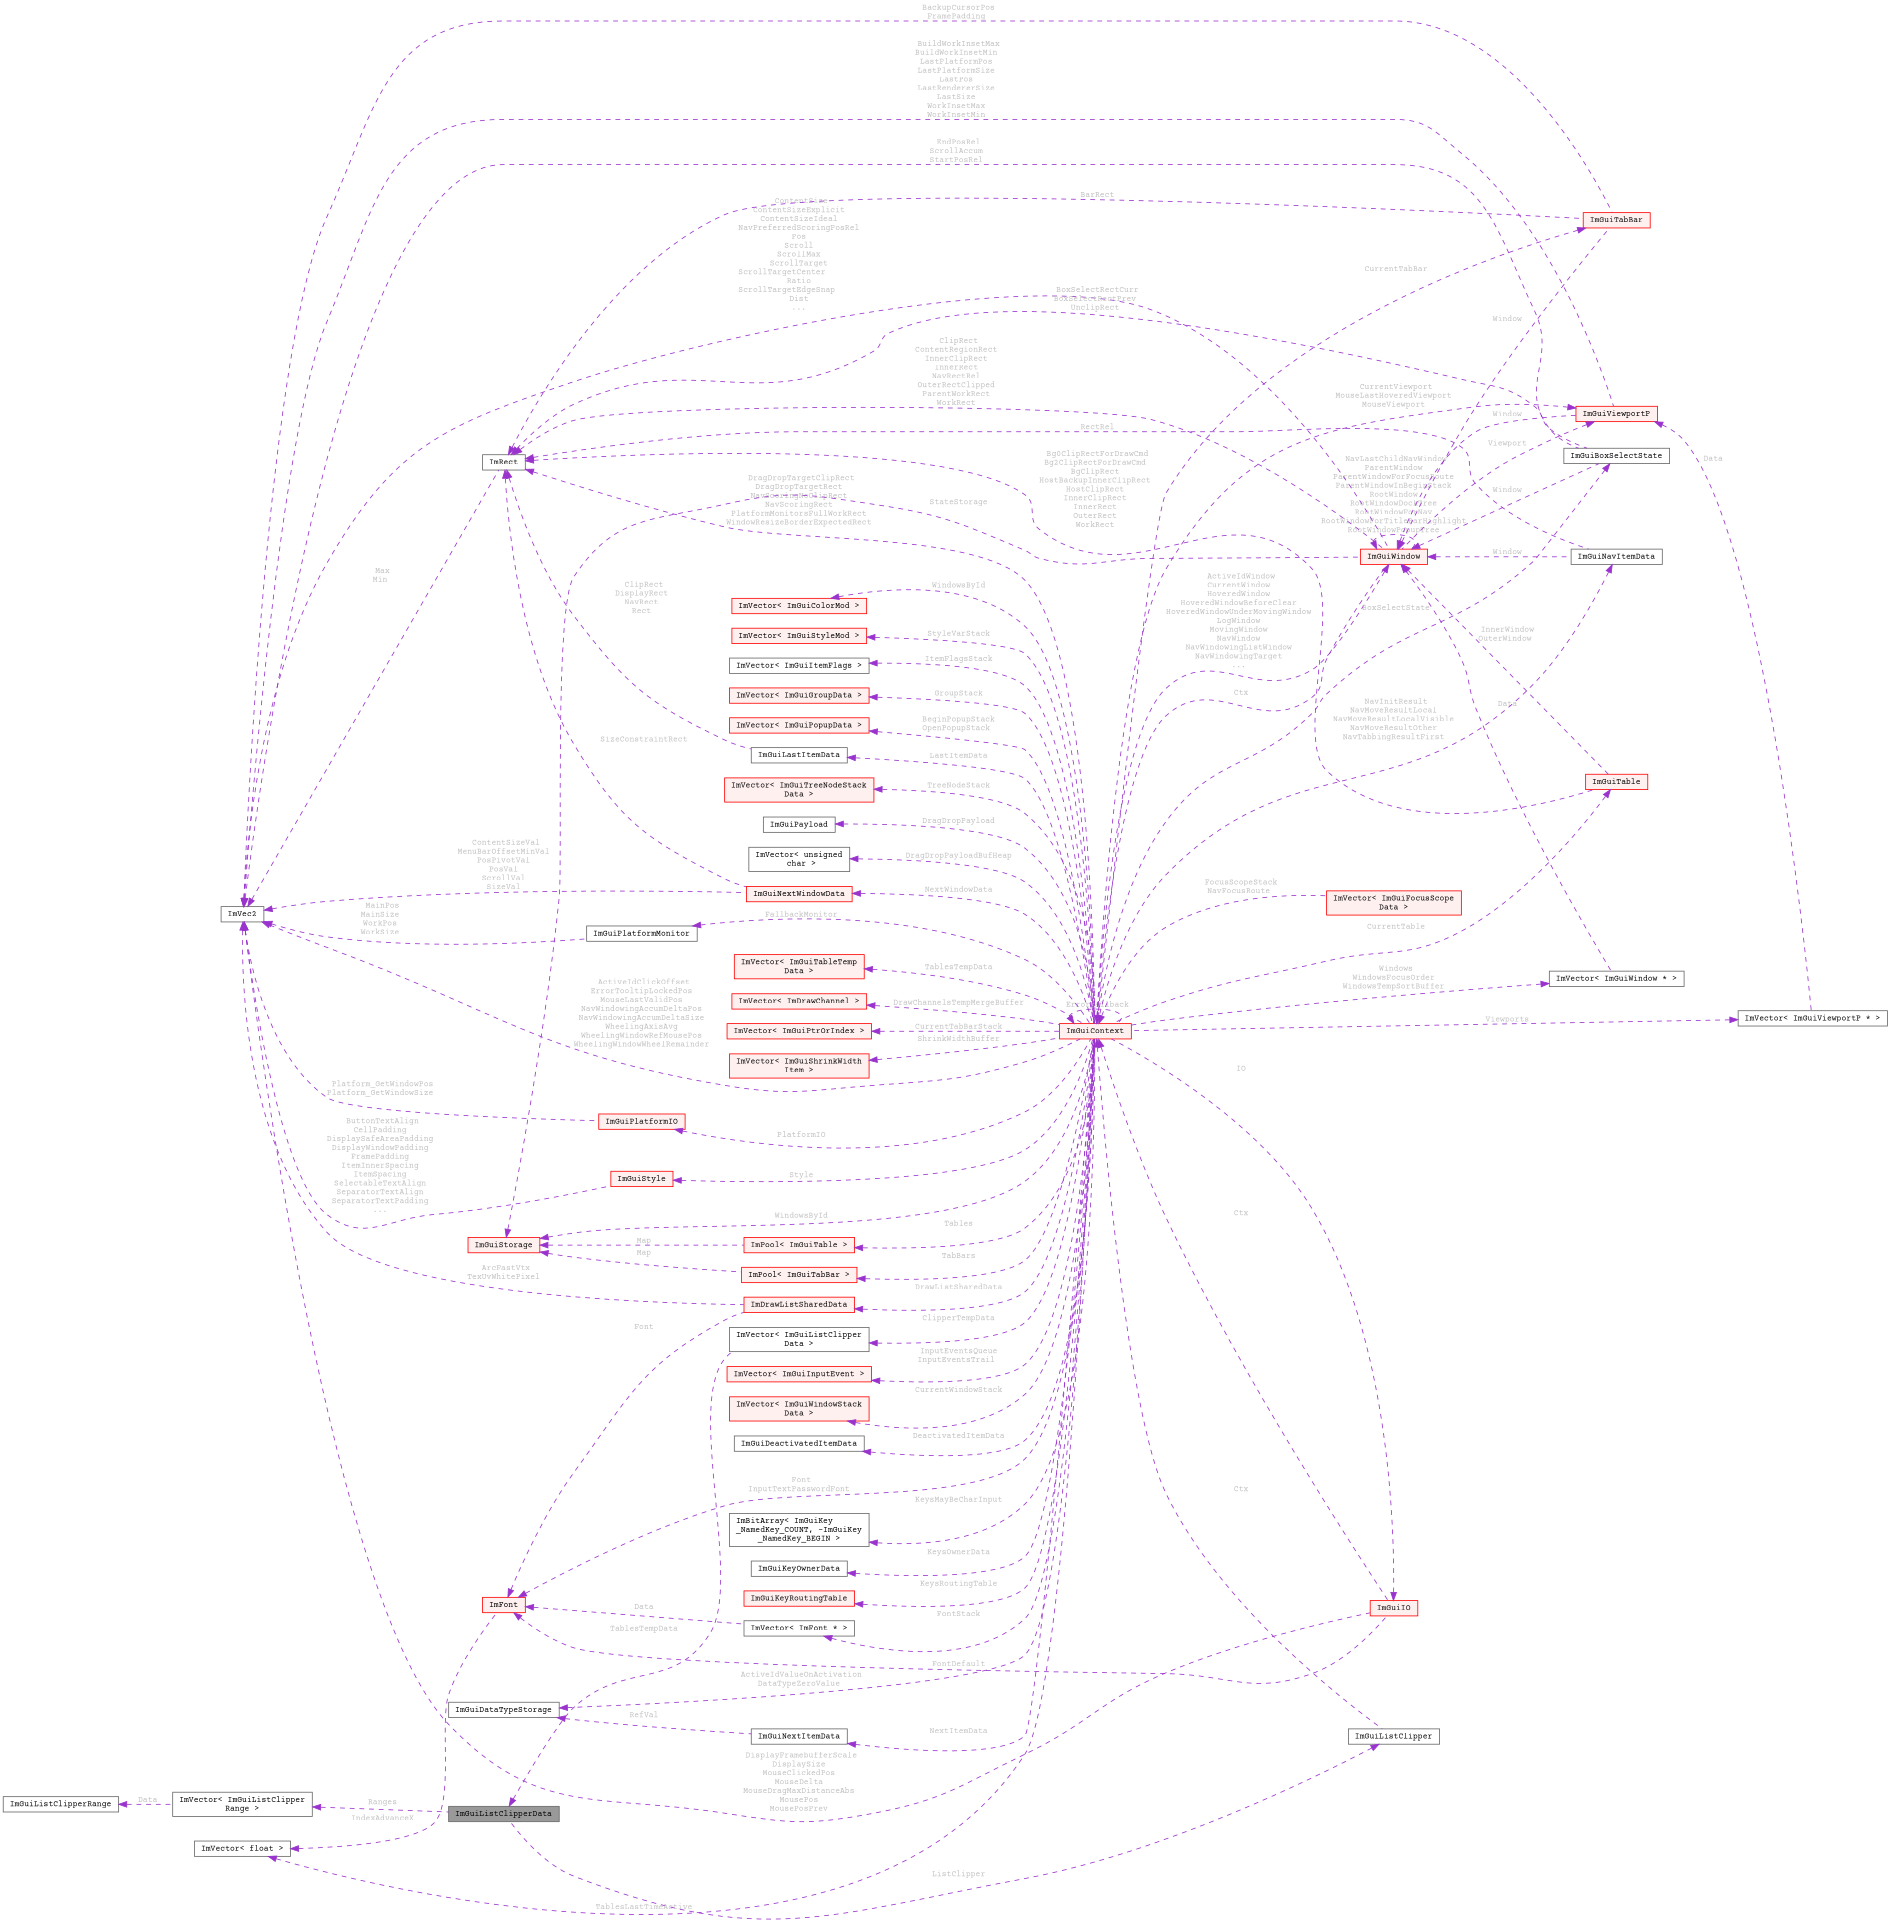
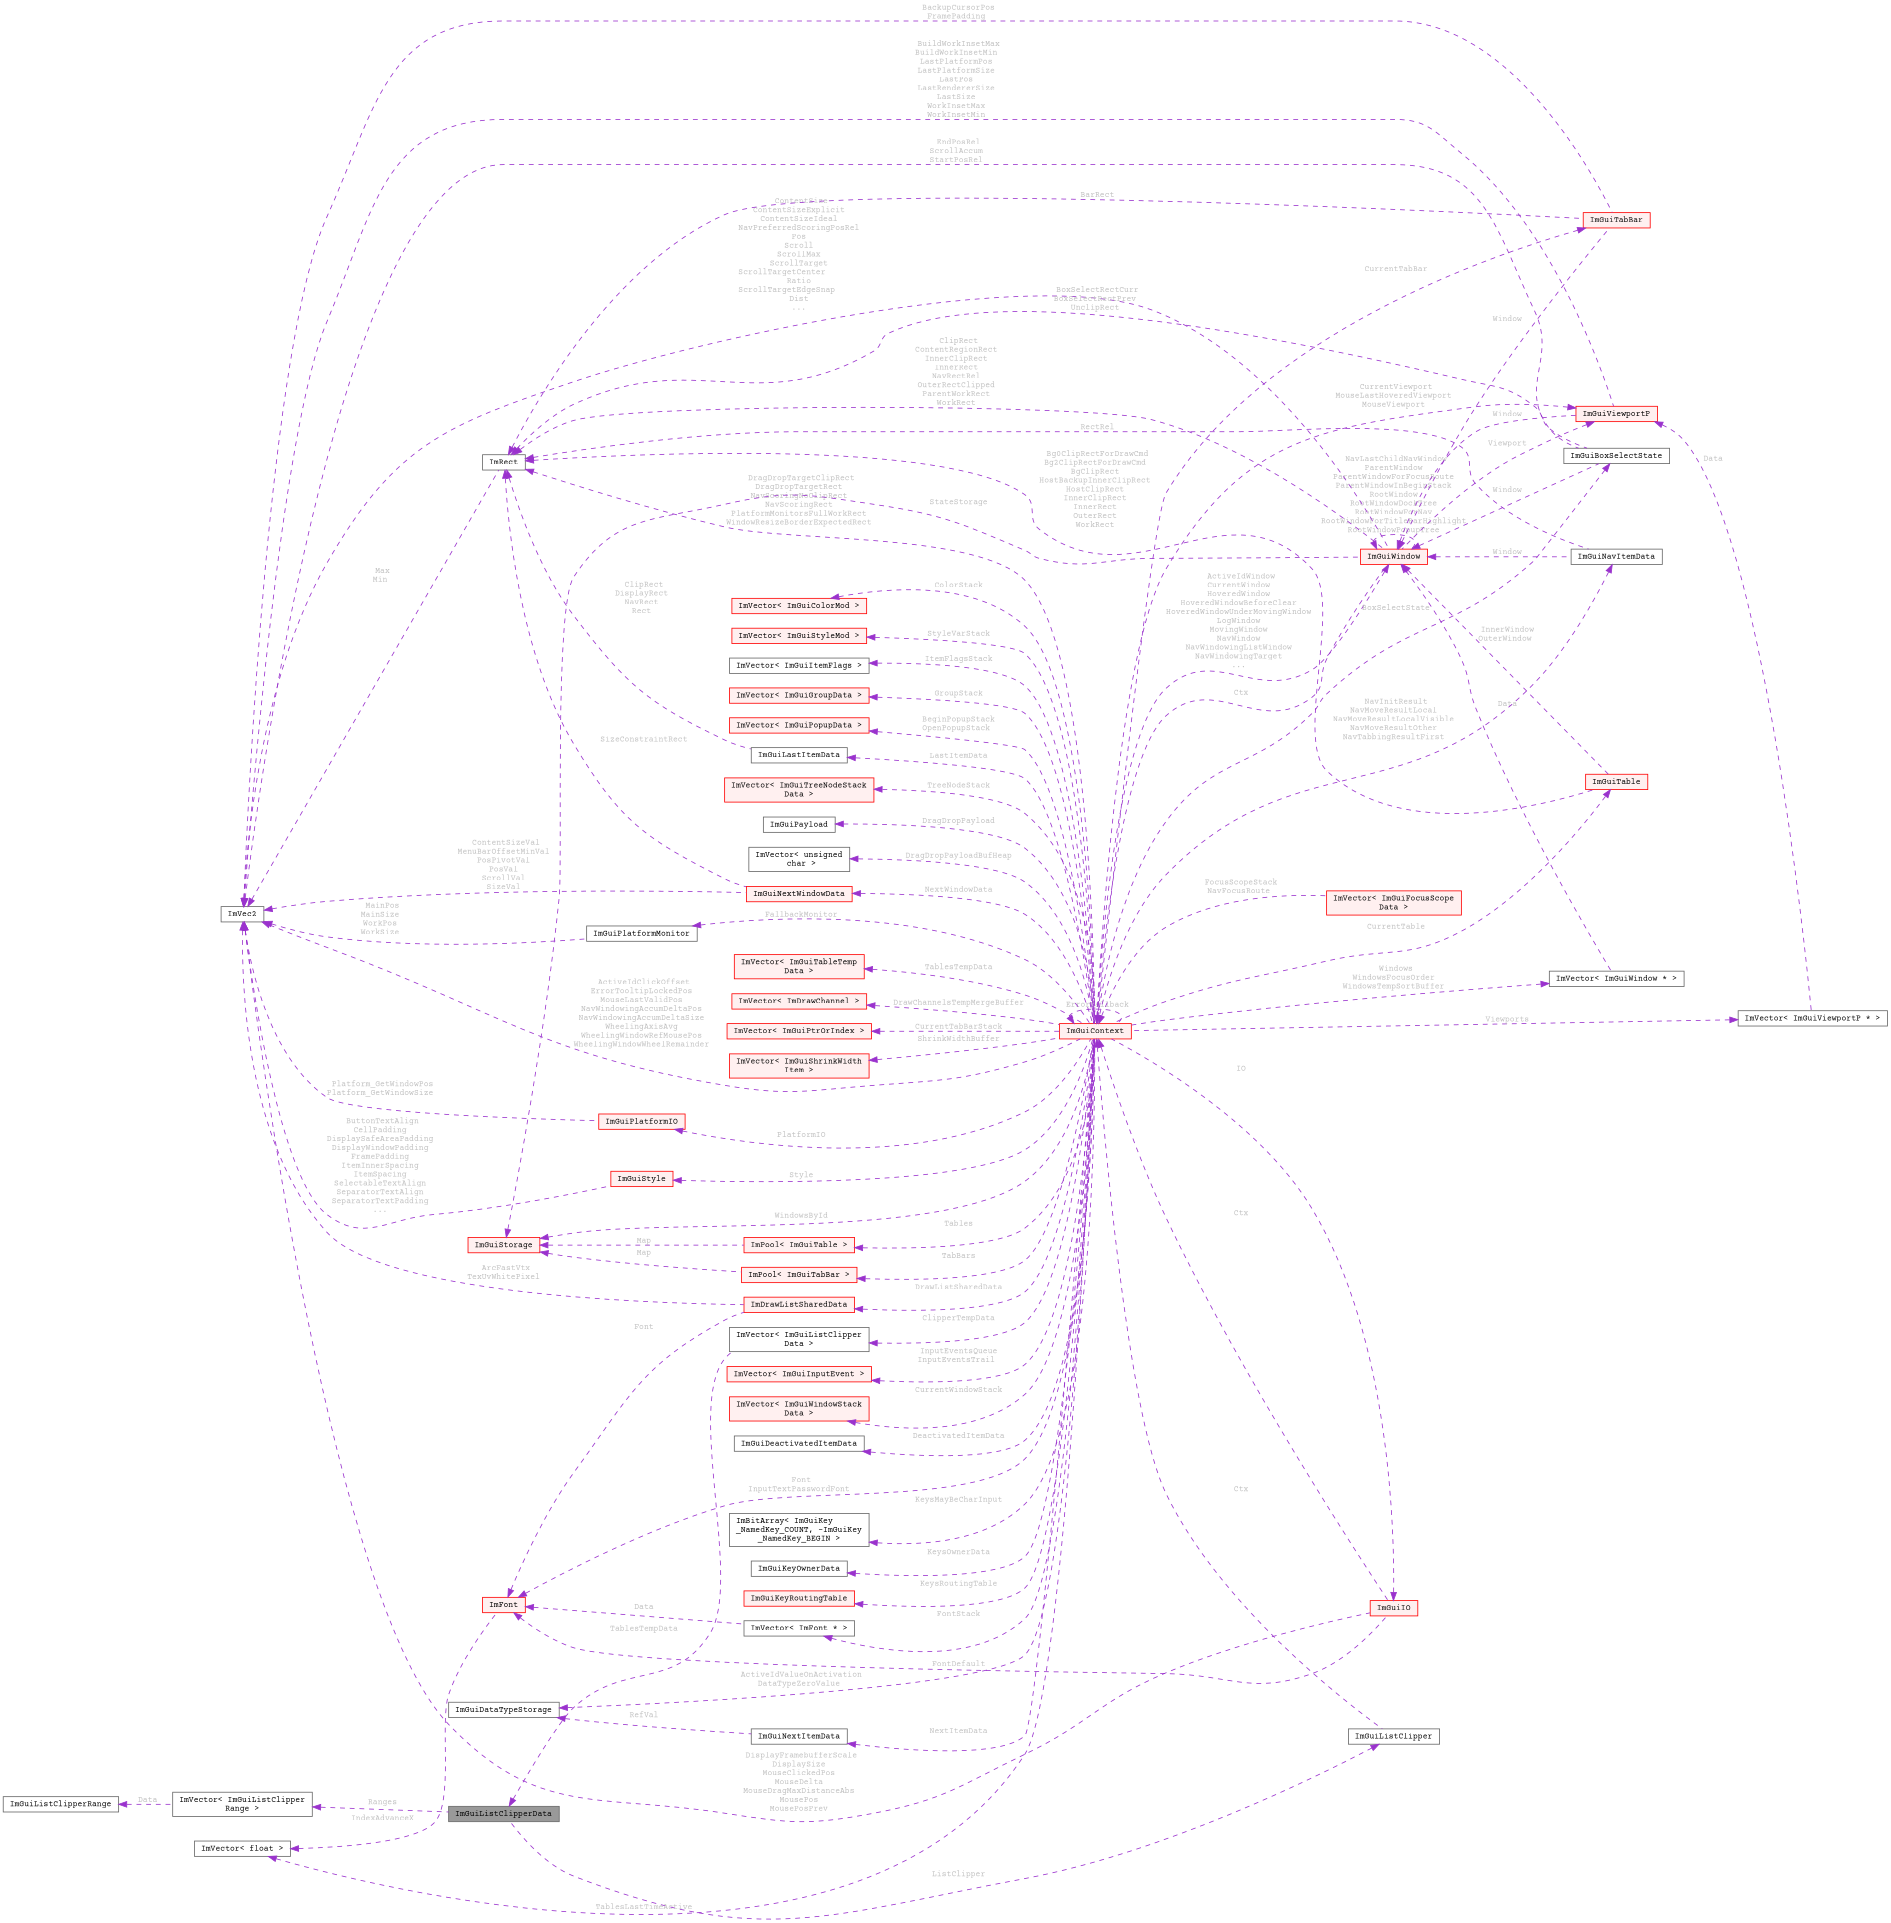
edge "ImGuiContext" -> "ImVector< ImGuiColorMod >": label " WindowsById" -> " ColorStack"
